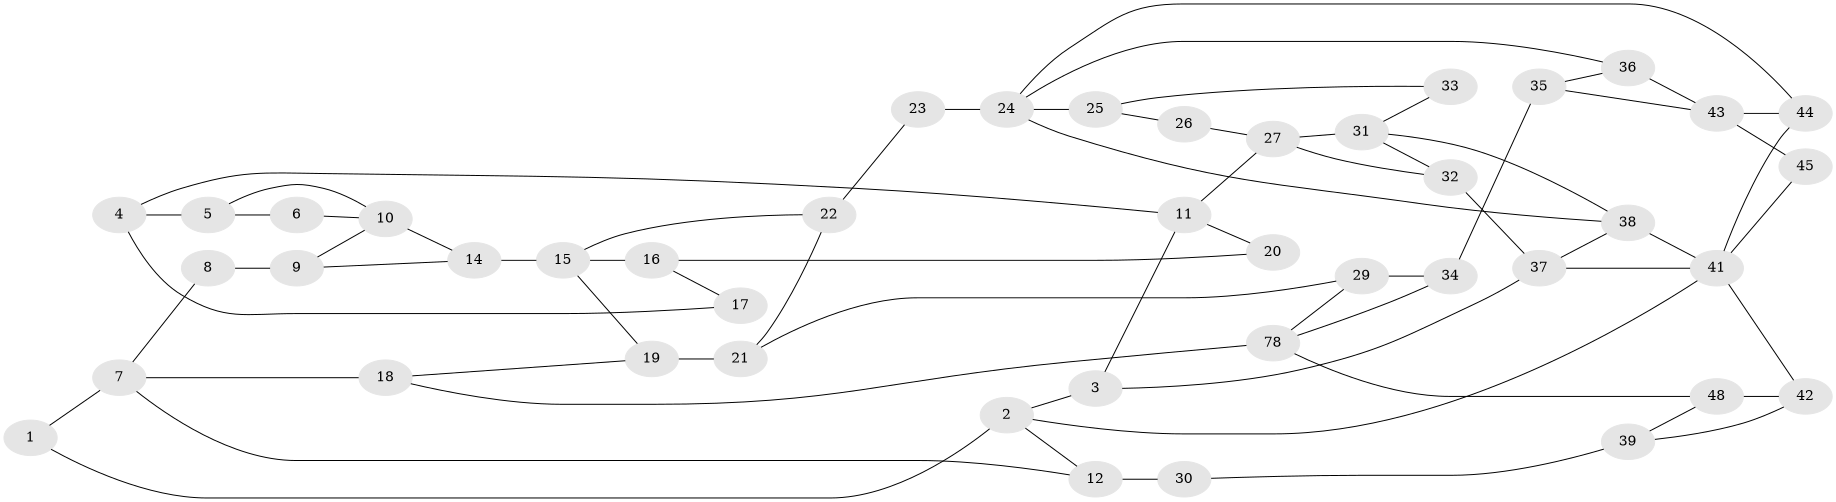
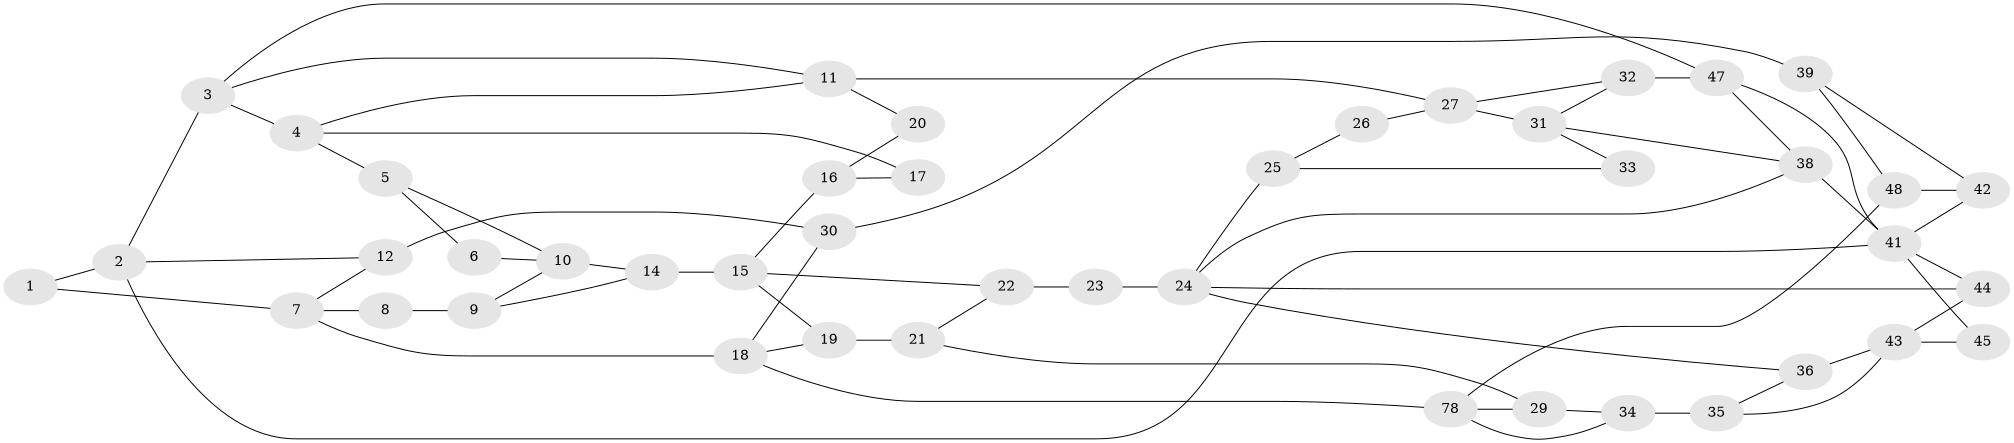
edge "3" -- "4": added
node "37": label "37" -> "47"
edge "30" -- "18": added
